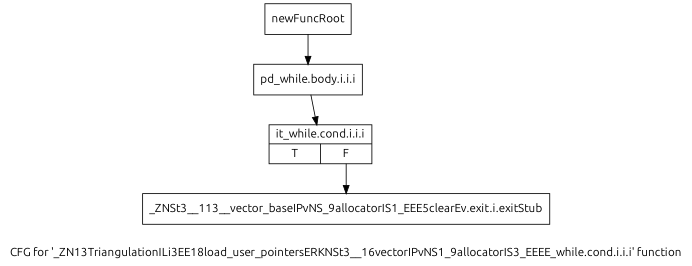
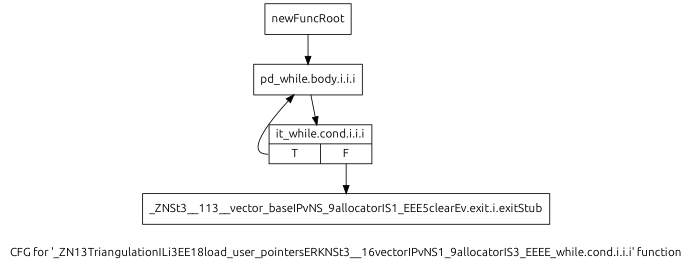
edge "it_while.cond.i.i.i" -> "pd_while.body.i.i.i": added
